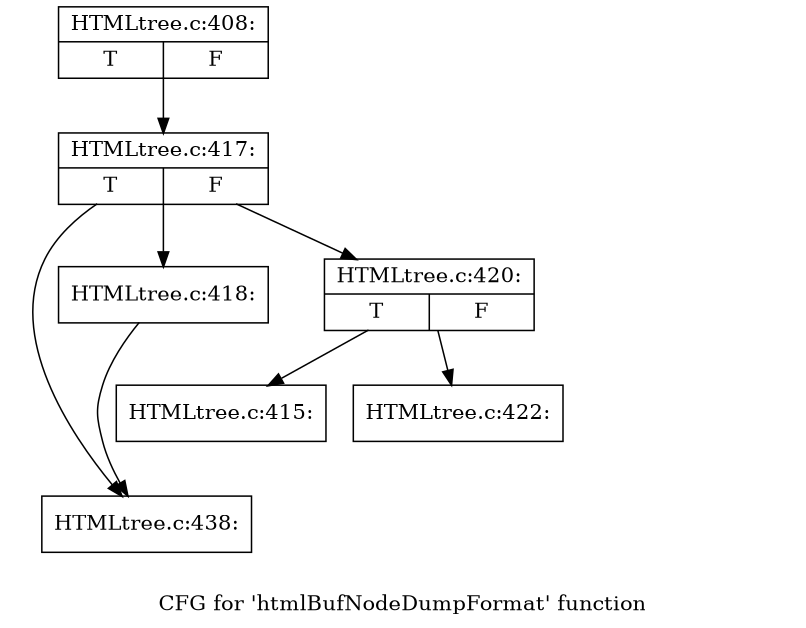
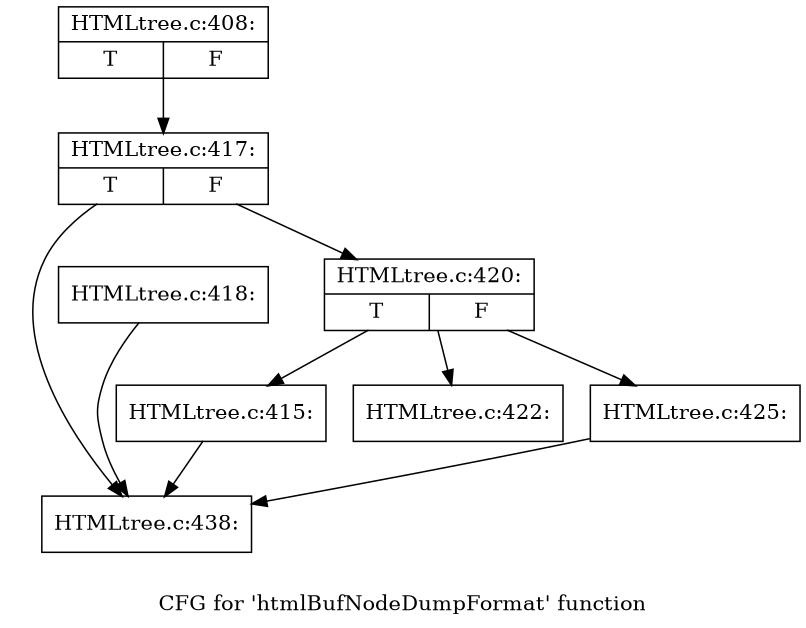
edge "HTMLtree.c:417:" -> "HTMLtree.c:418:": removed
node "HTMLtree.c:425:": added
edge "HTMLtree.c:415:" -> "HTMLtree.c:438:": added
